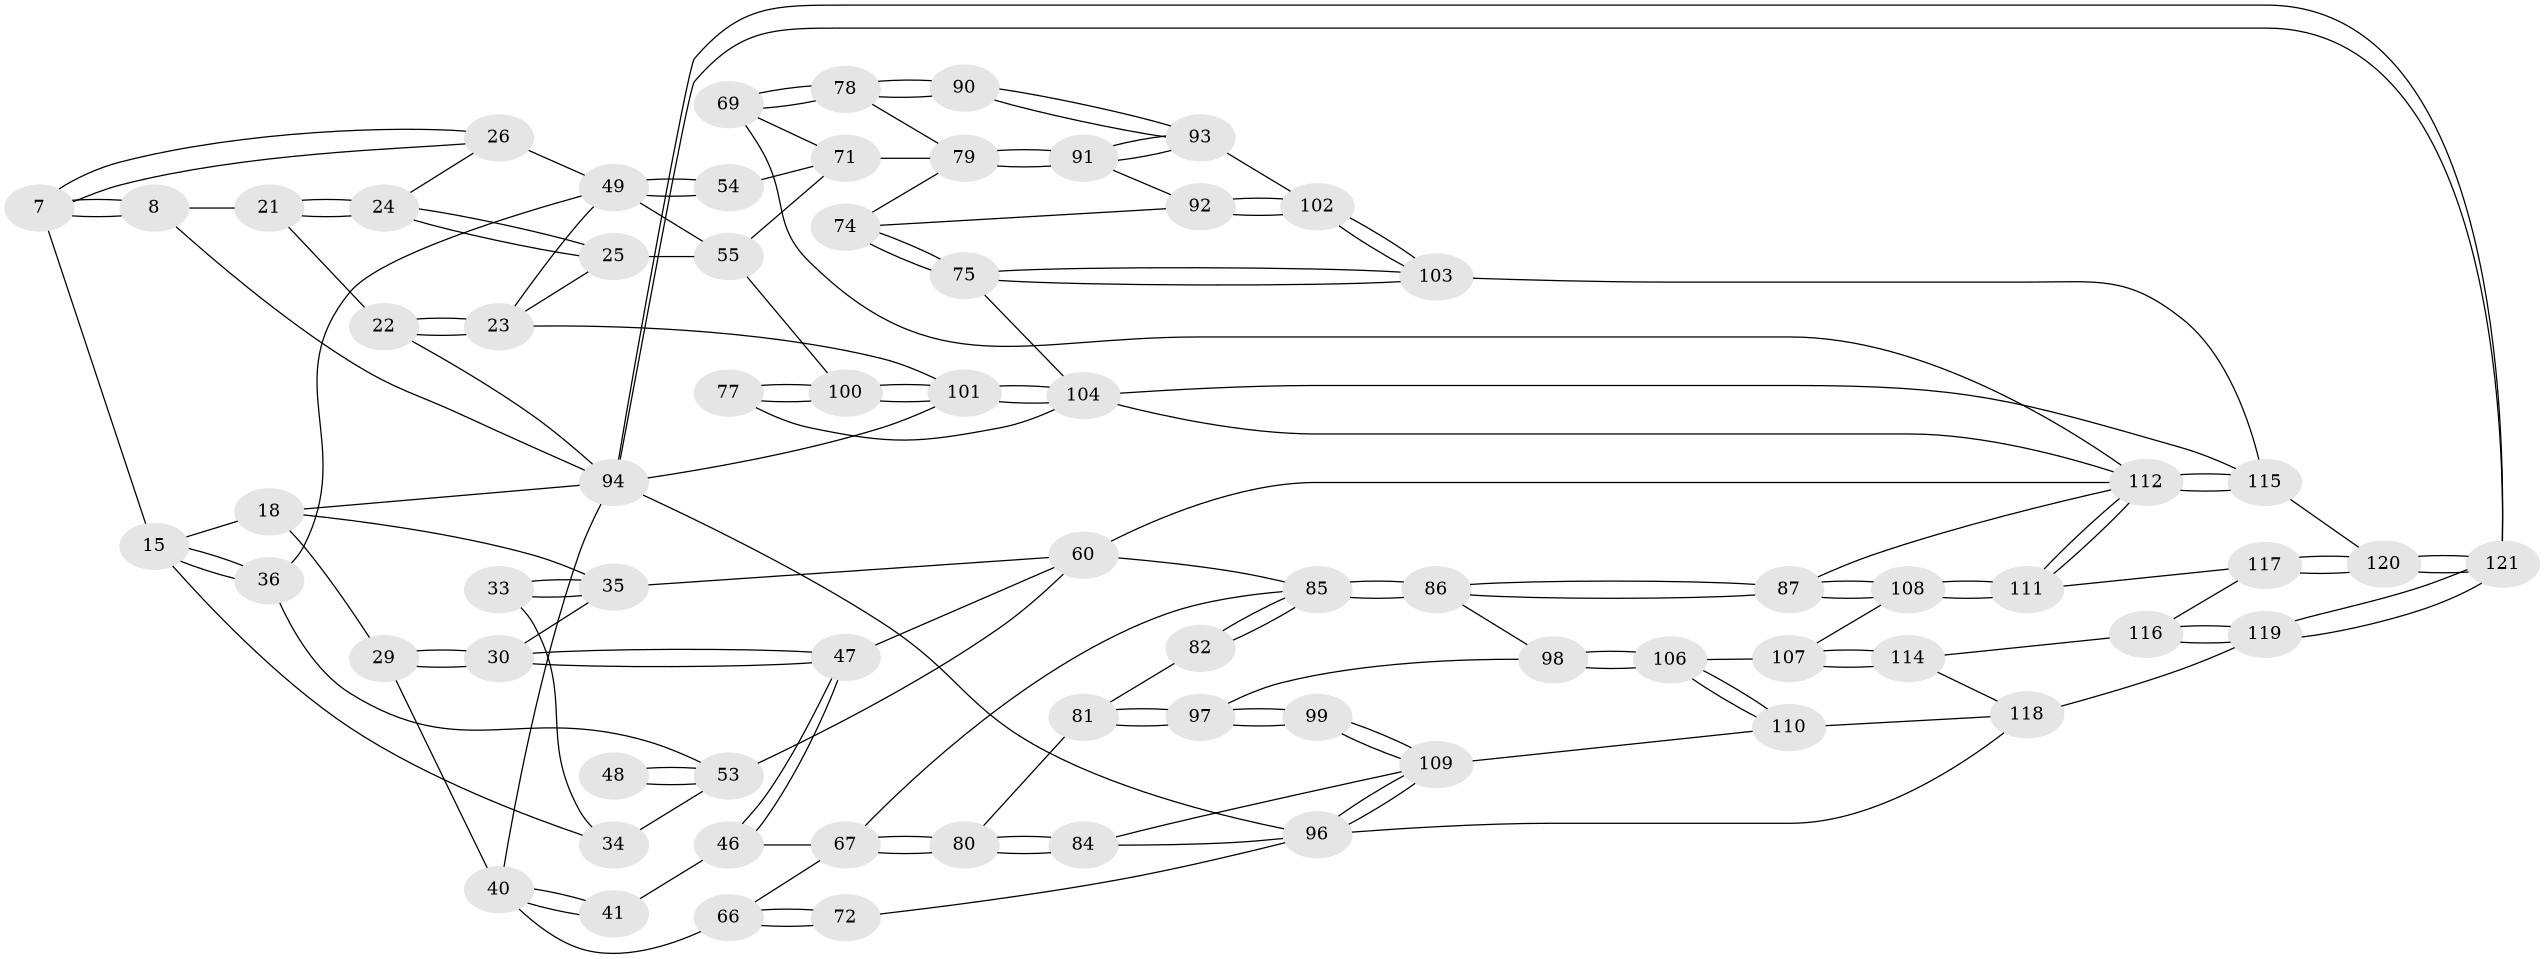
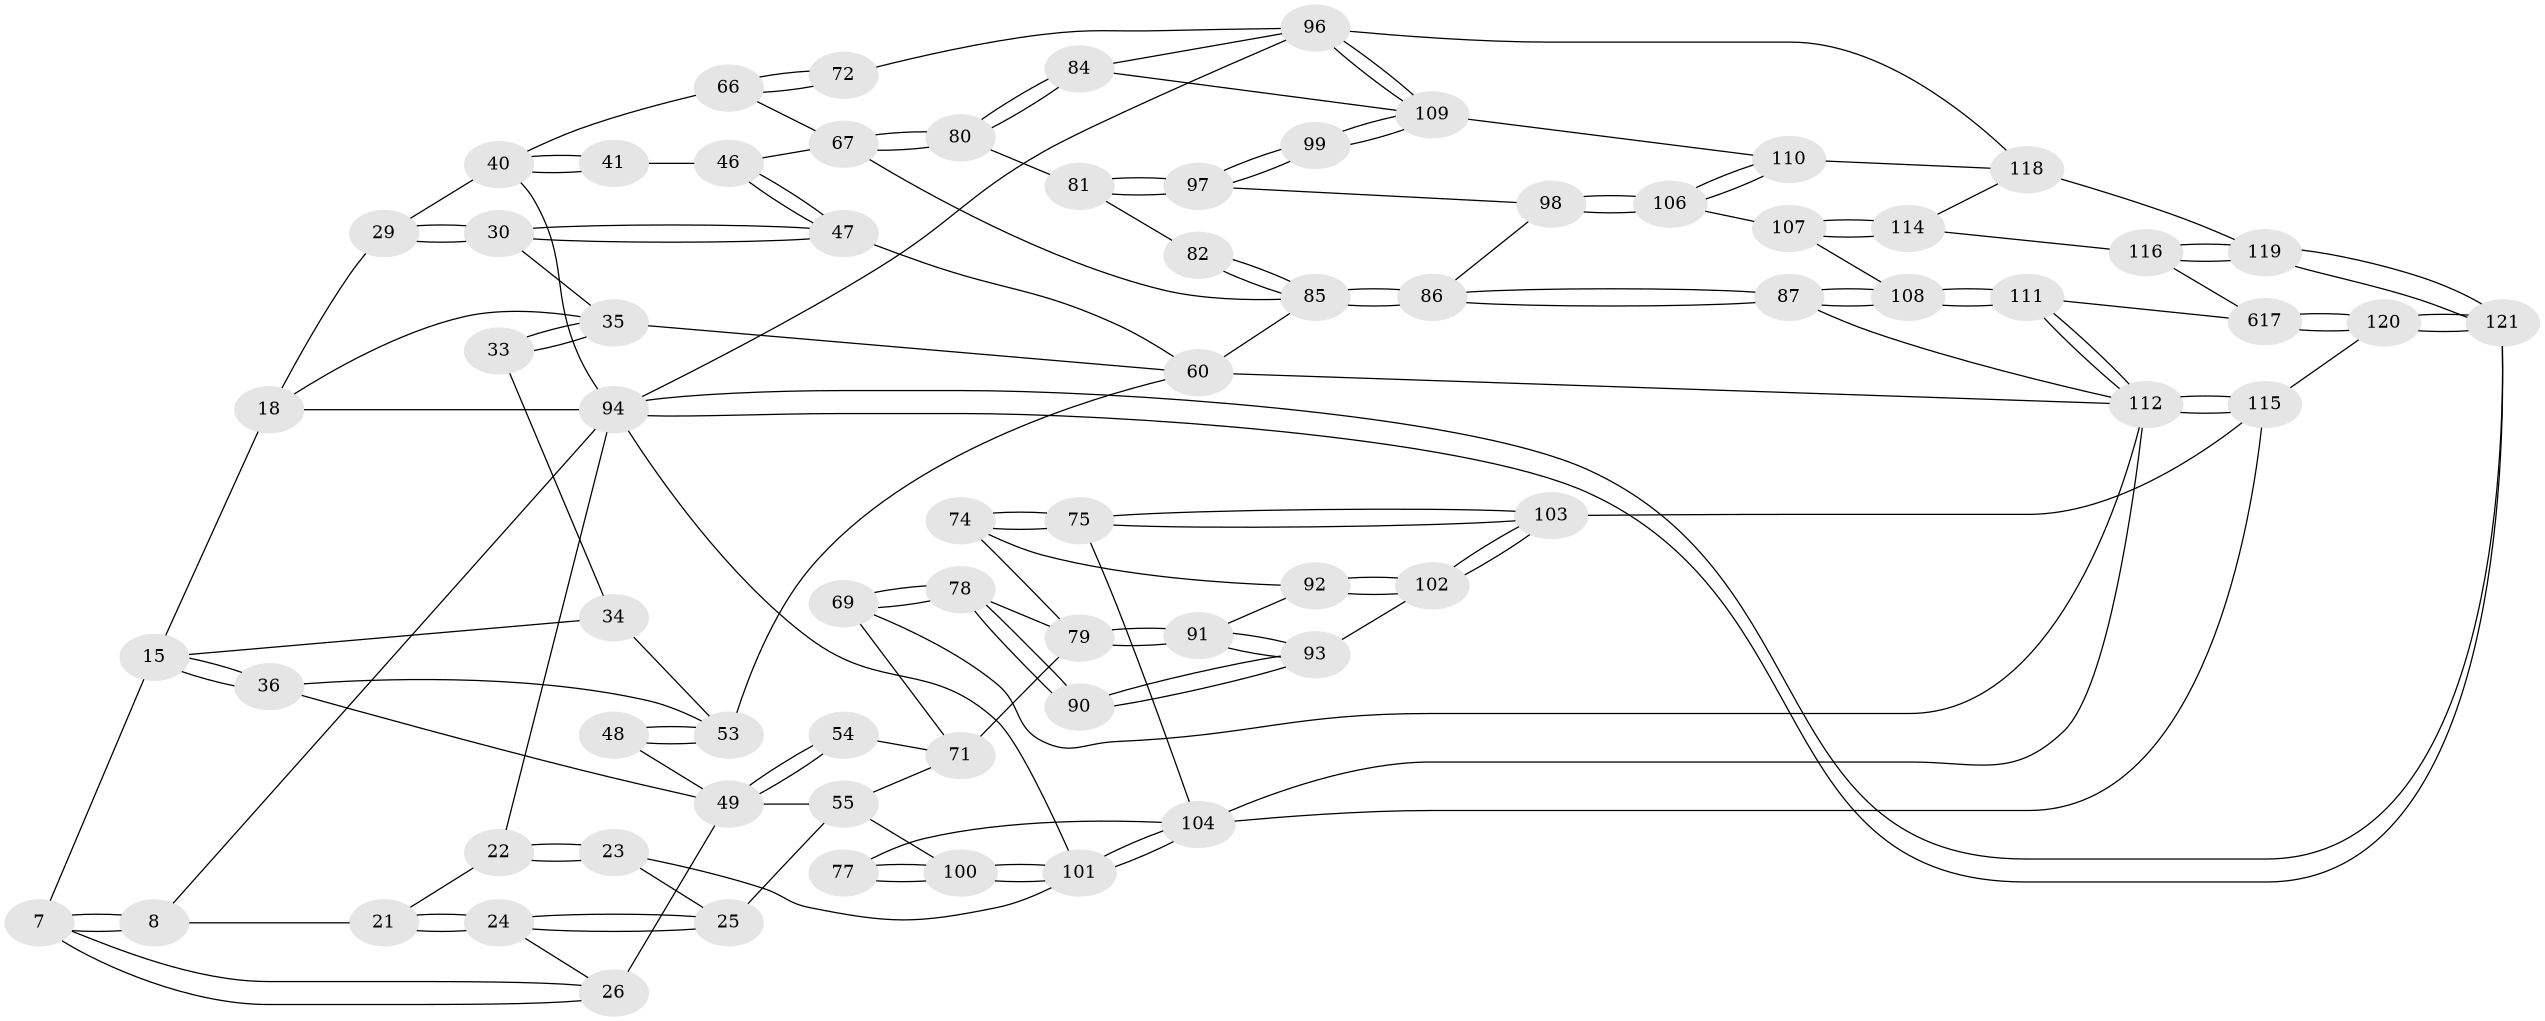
edge "49" -- "23": now "49" -- "48"
node "117": label "117" -> "617"
